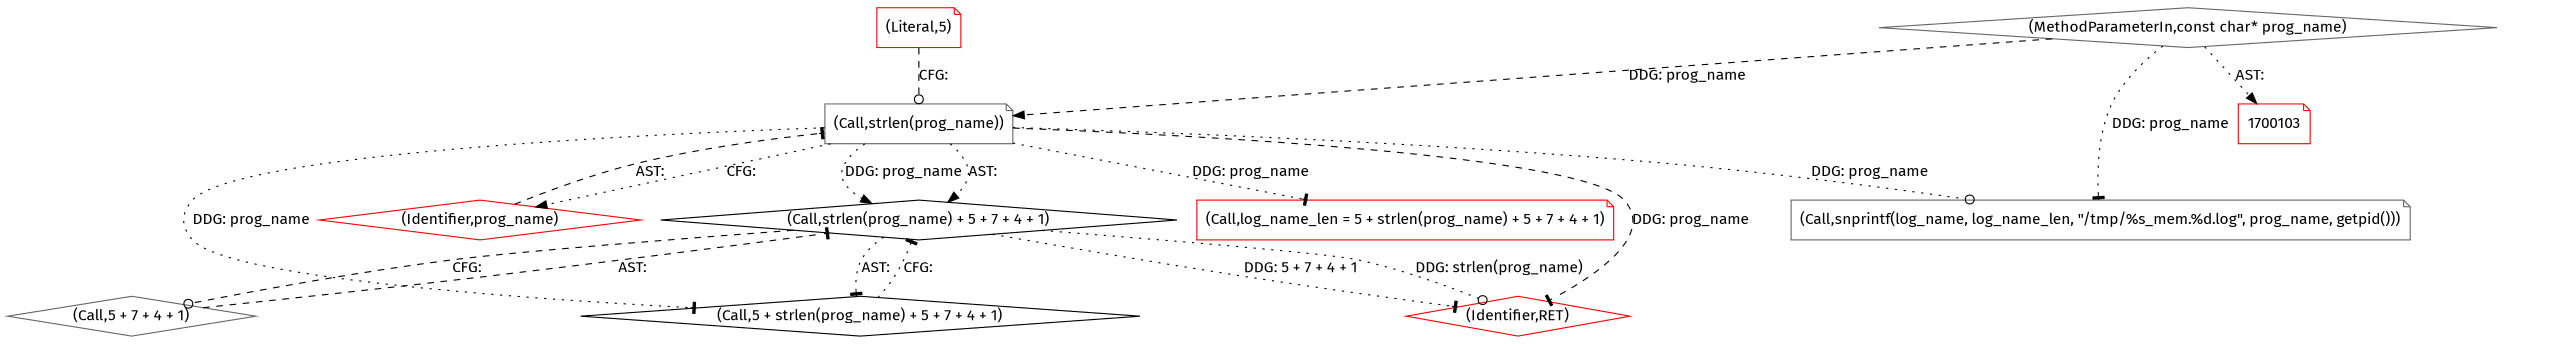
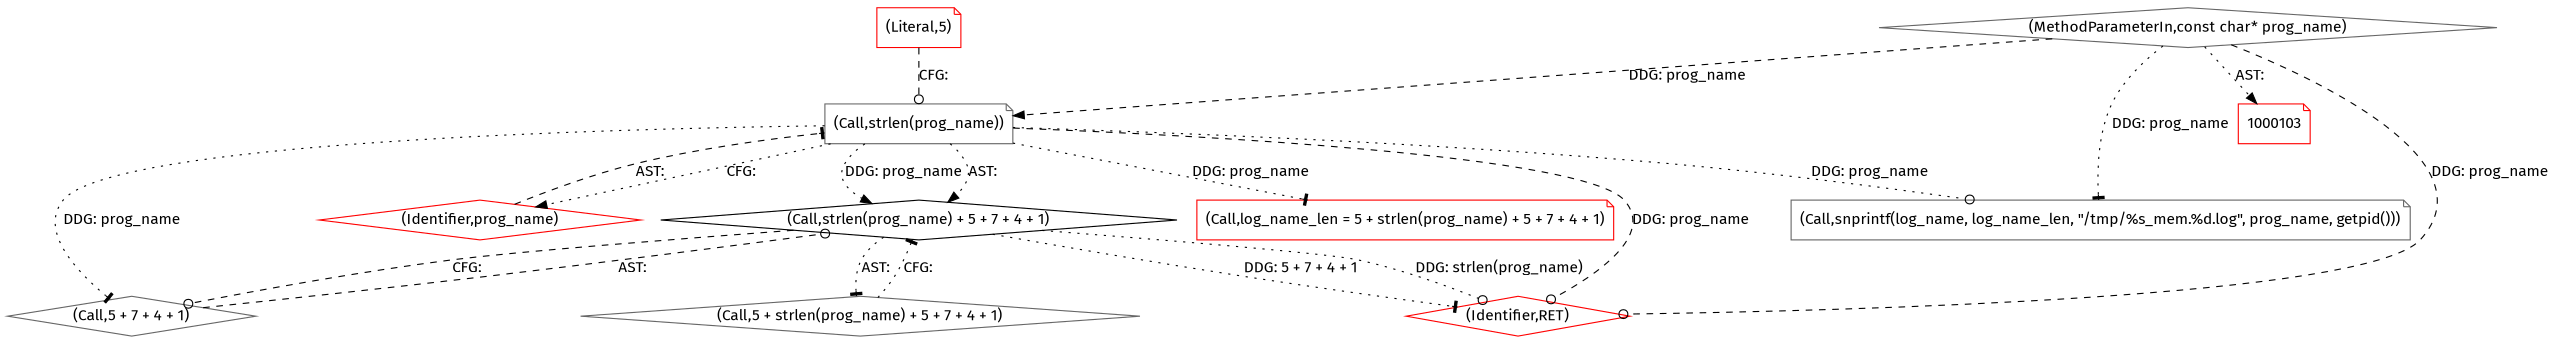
node "1700103": label "1700103" -> "1000103"
edge "(Call,strlen(prog_name))" -> "(Identifier,RET)": arrowhead tee -> odot
edge "(Call,strlen(prog_name))" -> "(Call,5 + strlen(prog_name) + 5 + 7 + 4 + 1)": now "(Call,strlen(prog_name))" -> "(Call,5 + 7 + 4 + 1)"
edge "(Call,5 + 7 + 4 + 1)" -> "(Call,strlen(prog_name) + 5 + 7 + 4 + 1)": arrowhead tee -> odot
edge "(MethodParameterIn,const char* prog_name)" -> "(Identifier,RET)": added, label "DDG: prog_name"
node "(Call,5 + strlen(prog_name) + 5 + 7 + 4 + 1)": color black -> gray40
